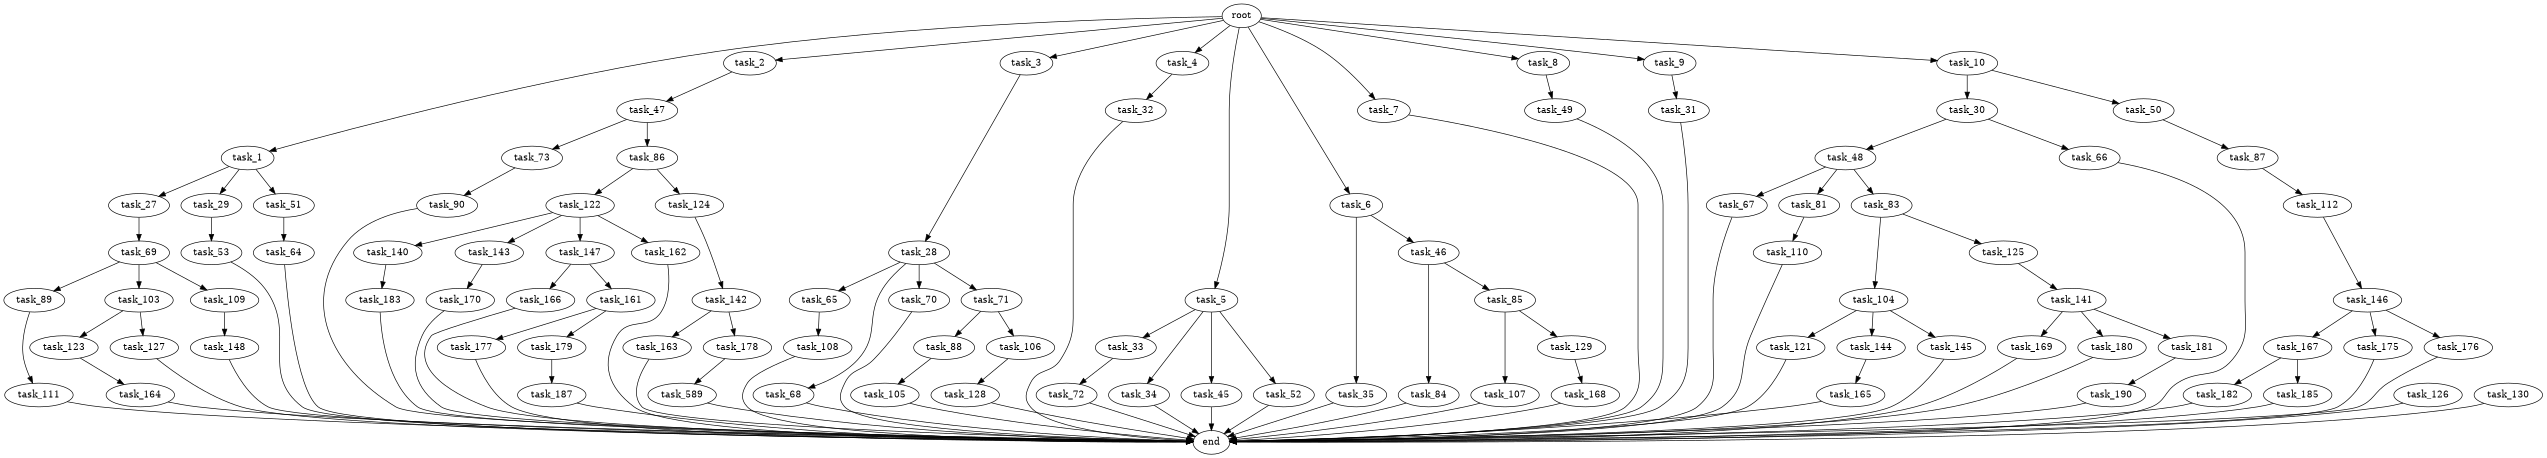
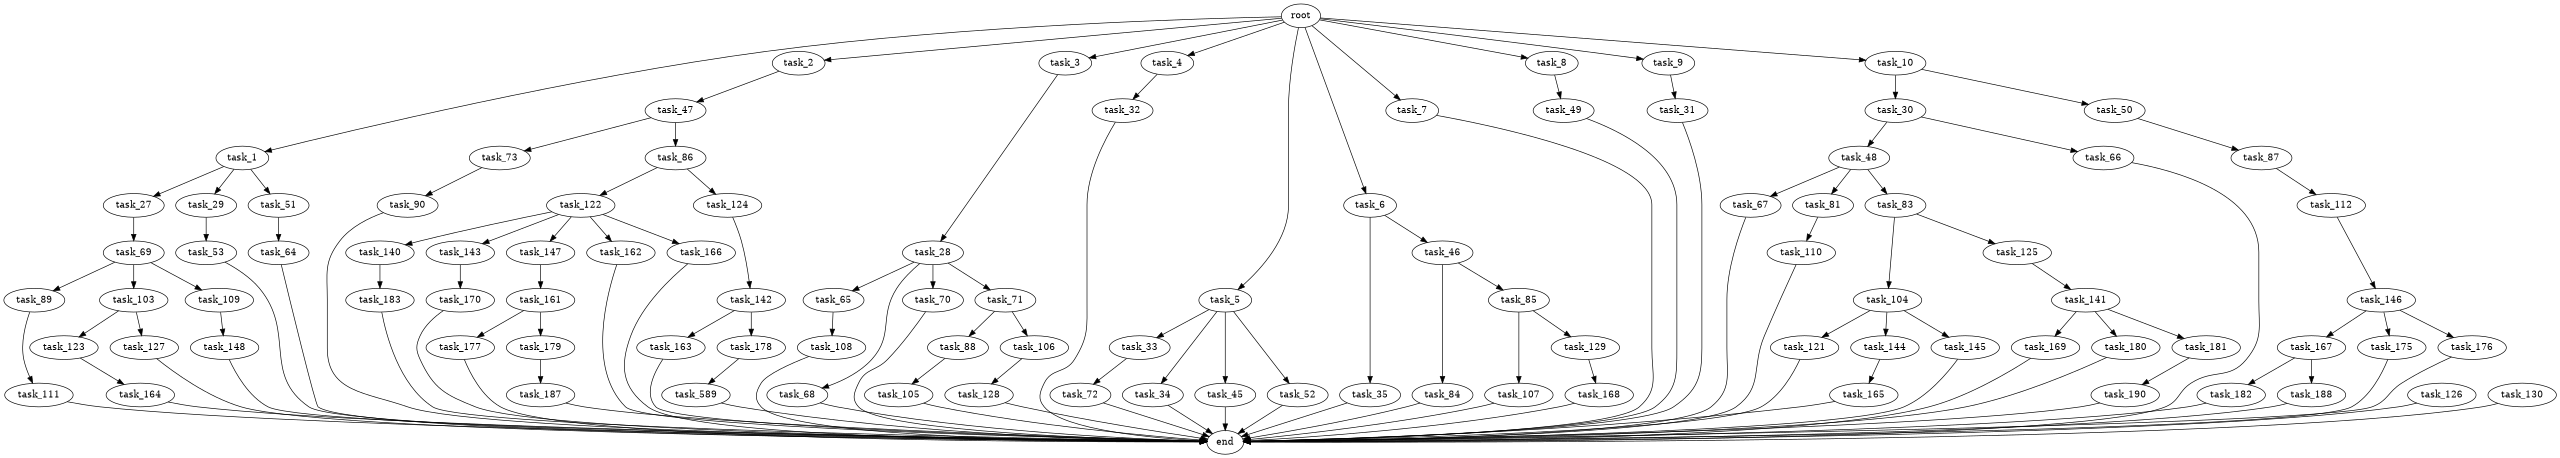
edge "task_147" -> "task_166": now "task_122" -> "task_166"
node "task_185": label "task_185" -> "task_188"
